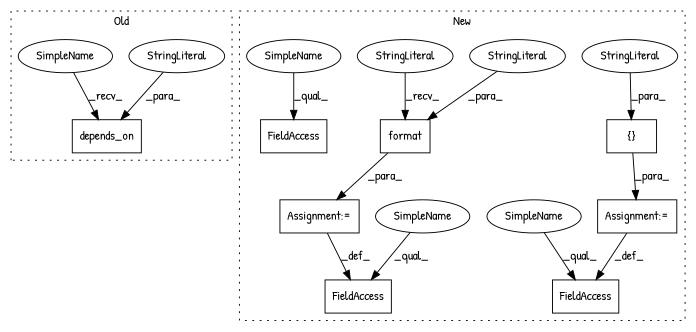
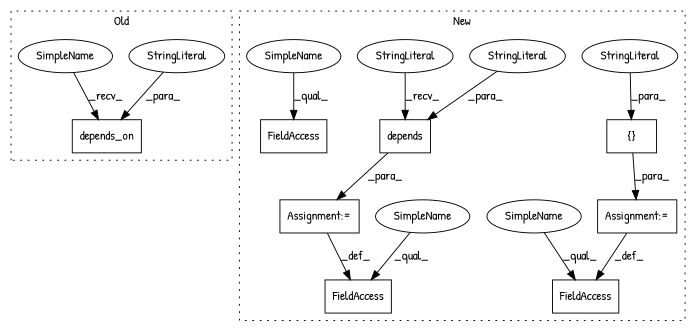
node "format": label "format" -> "depends"
